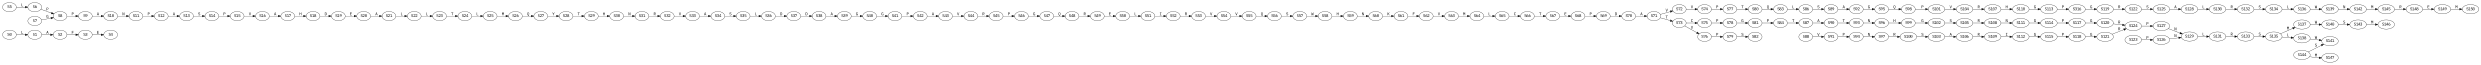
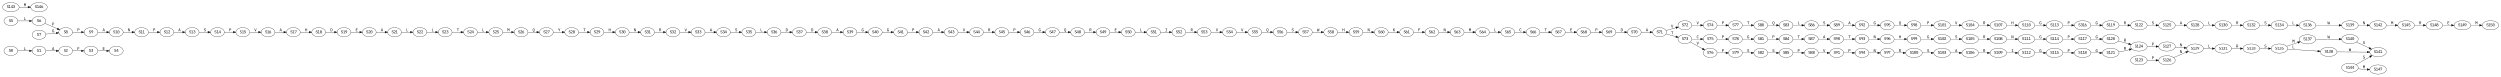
edge "S62" -> "S63": label "V" -> "N"
edge "S140" -> "S143": now "S140" -> "S141"
node "S85": added
